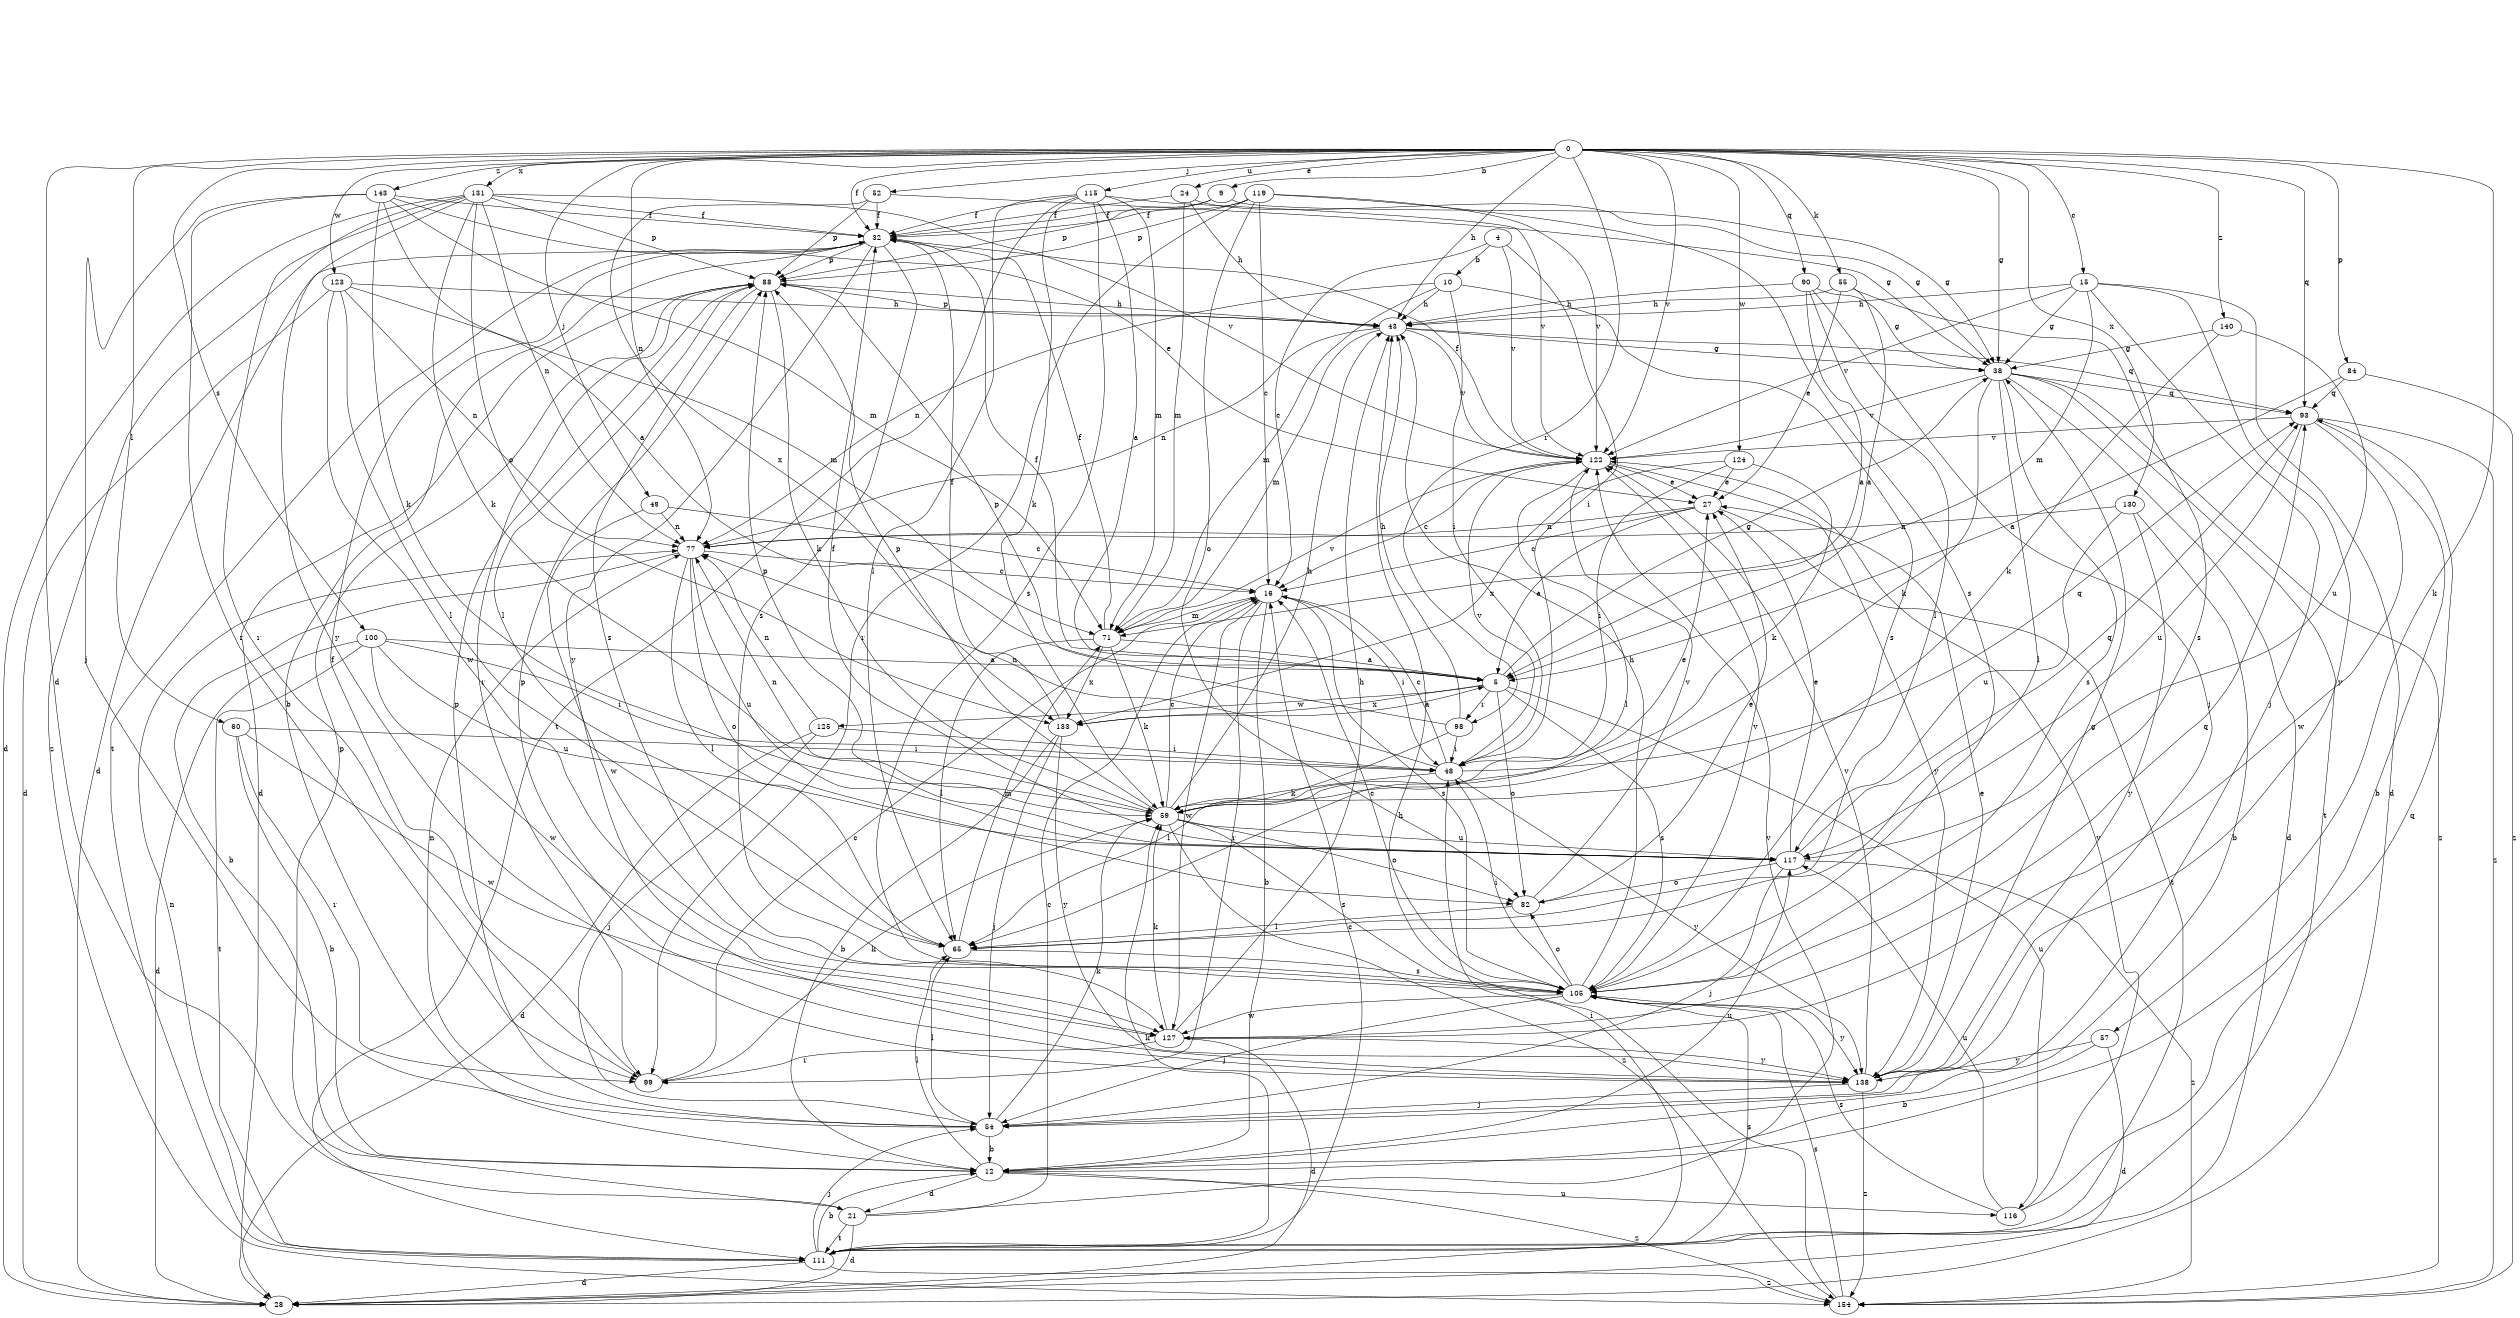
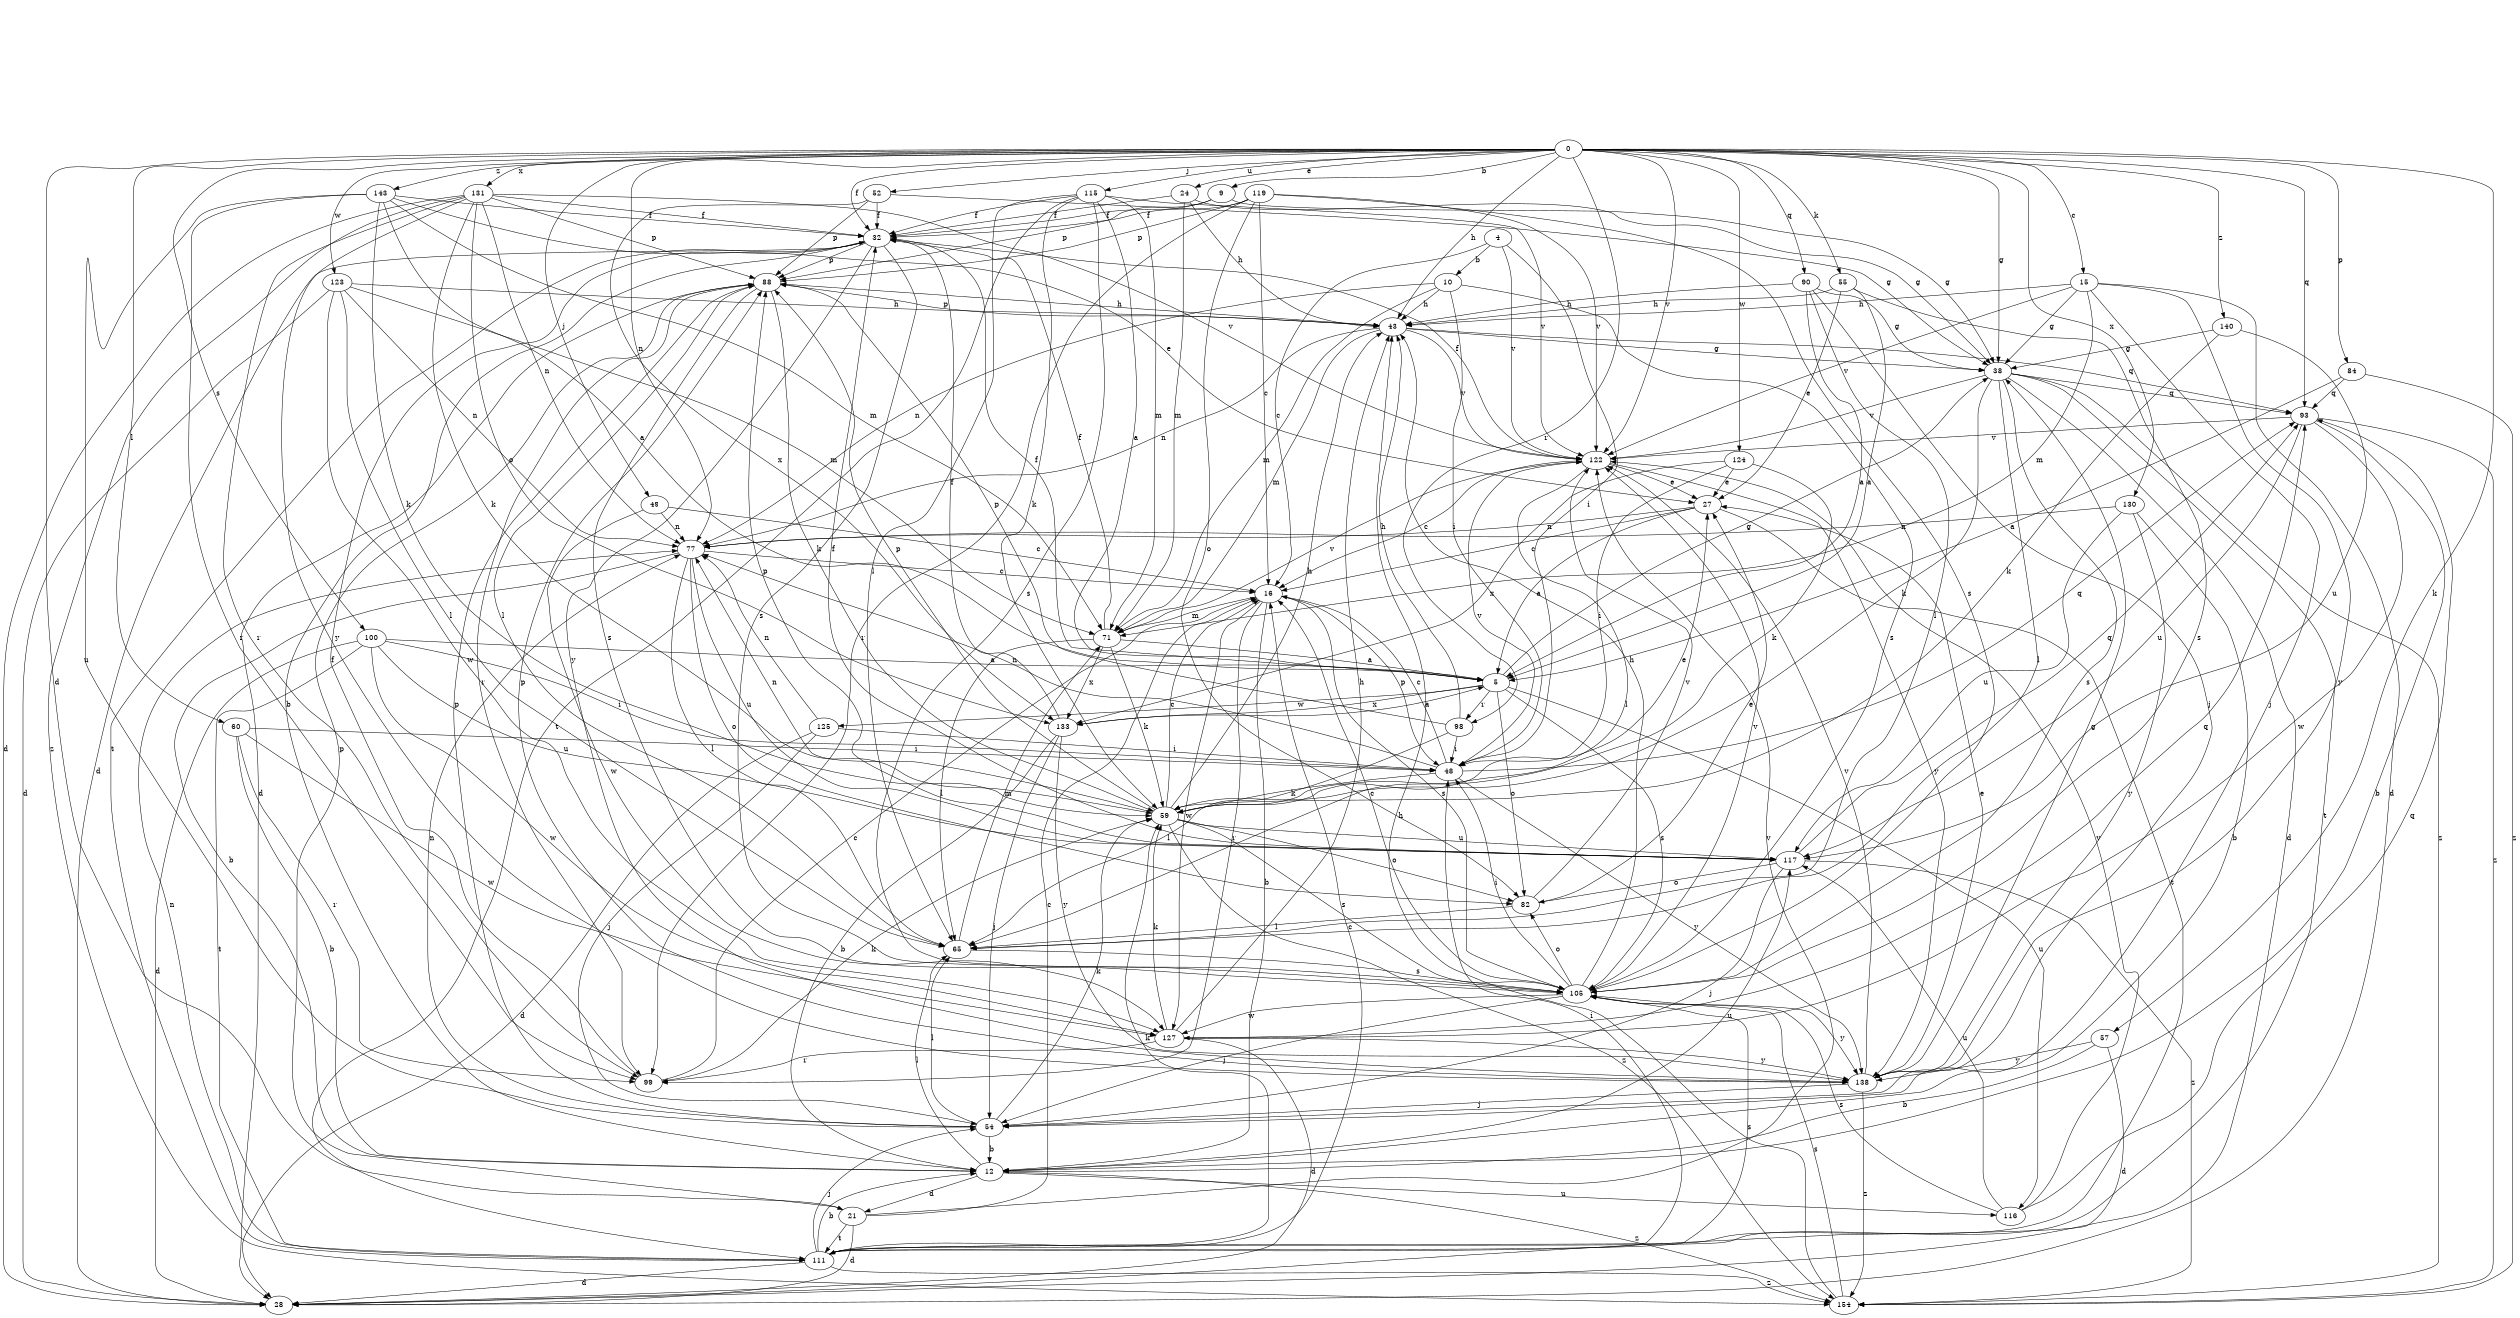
edge "143" -> "54": label "j" -> "u"
edge "117" -> "27": removed, label "e"
edge "16" -> "48": label "i" -> "p"
